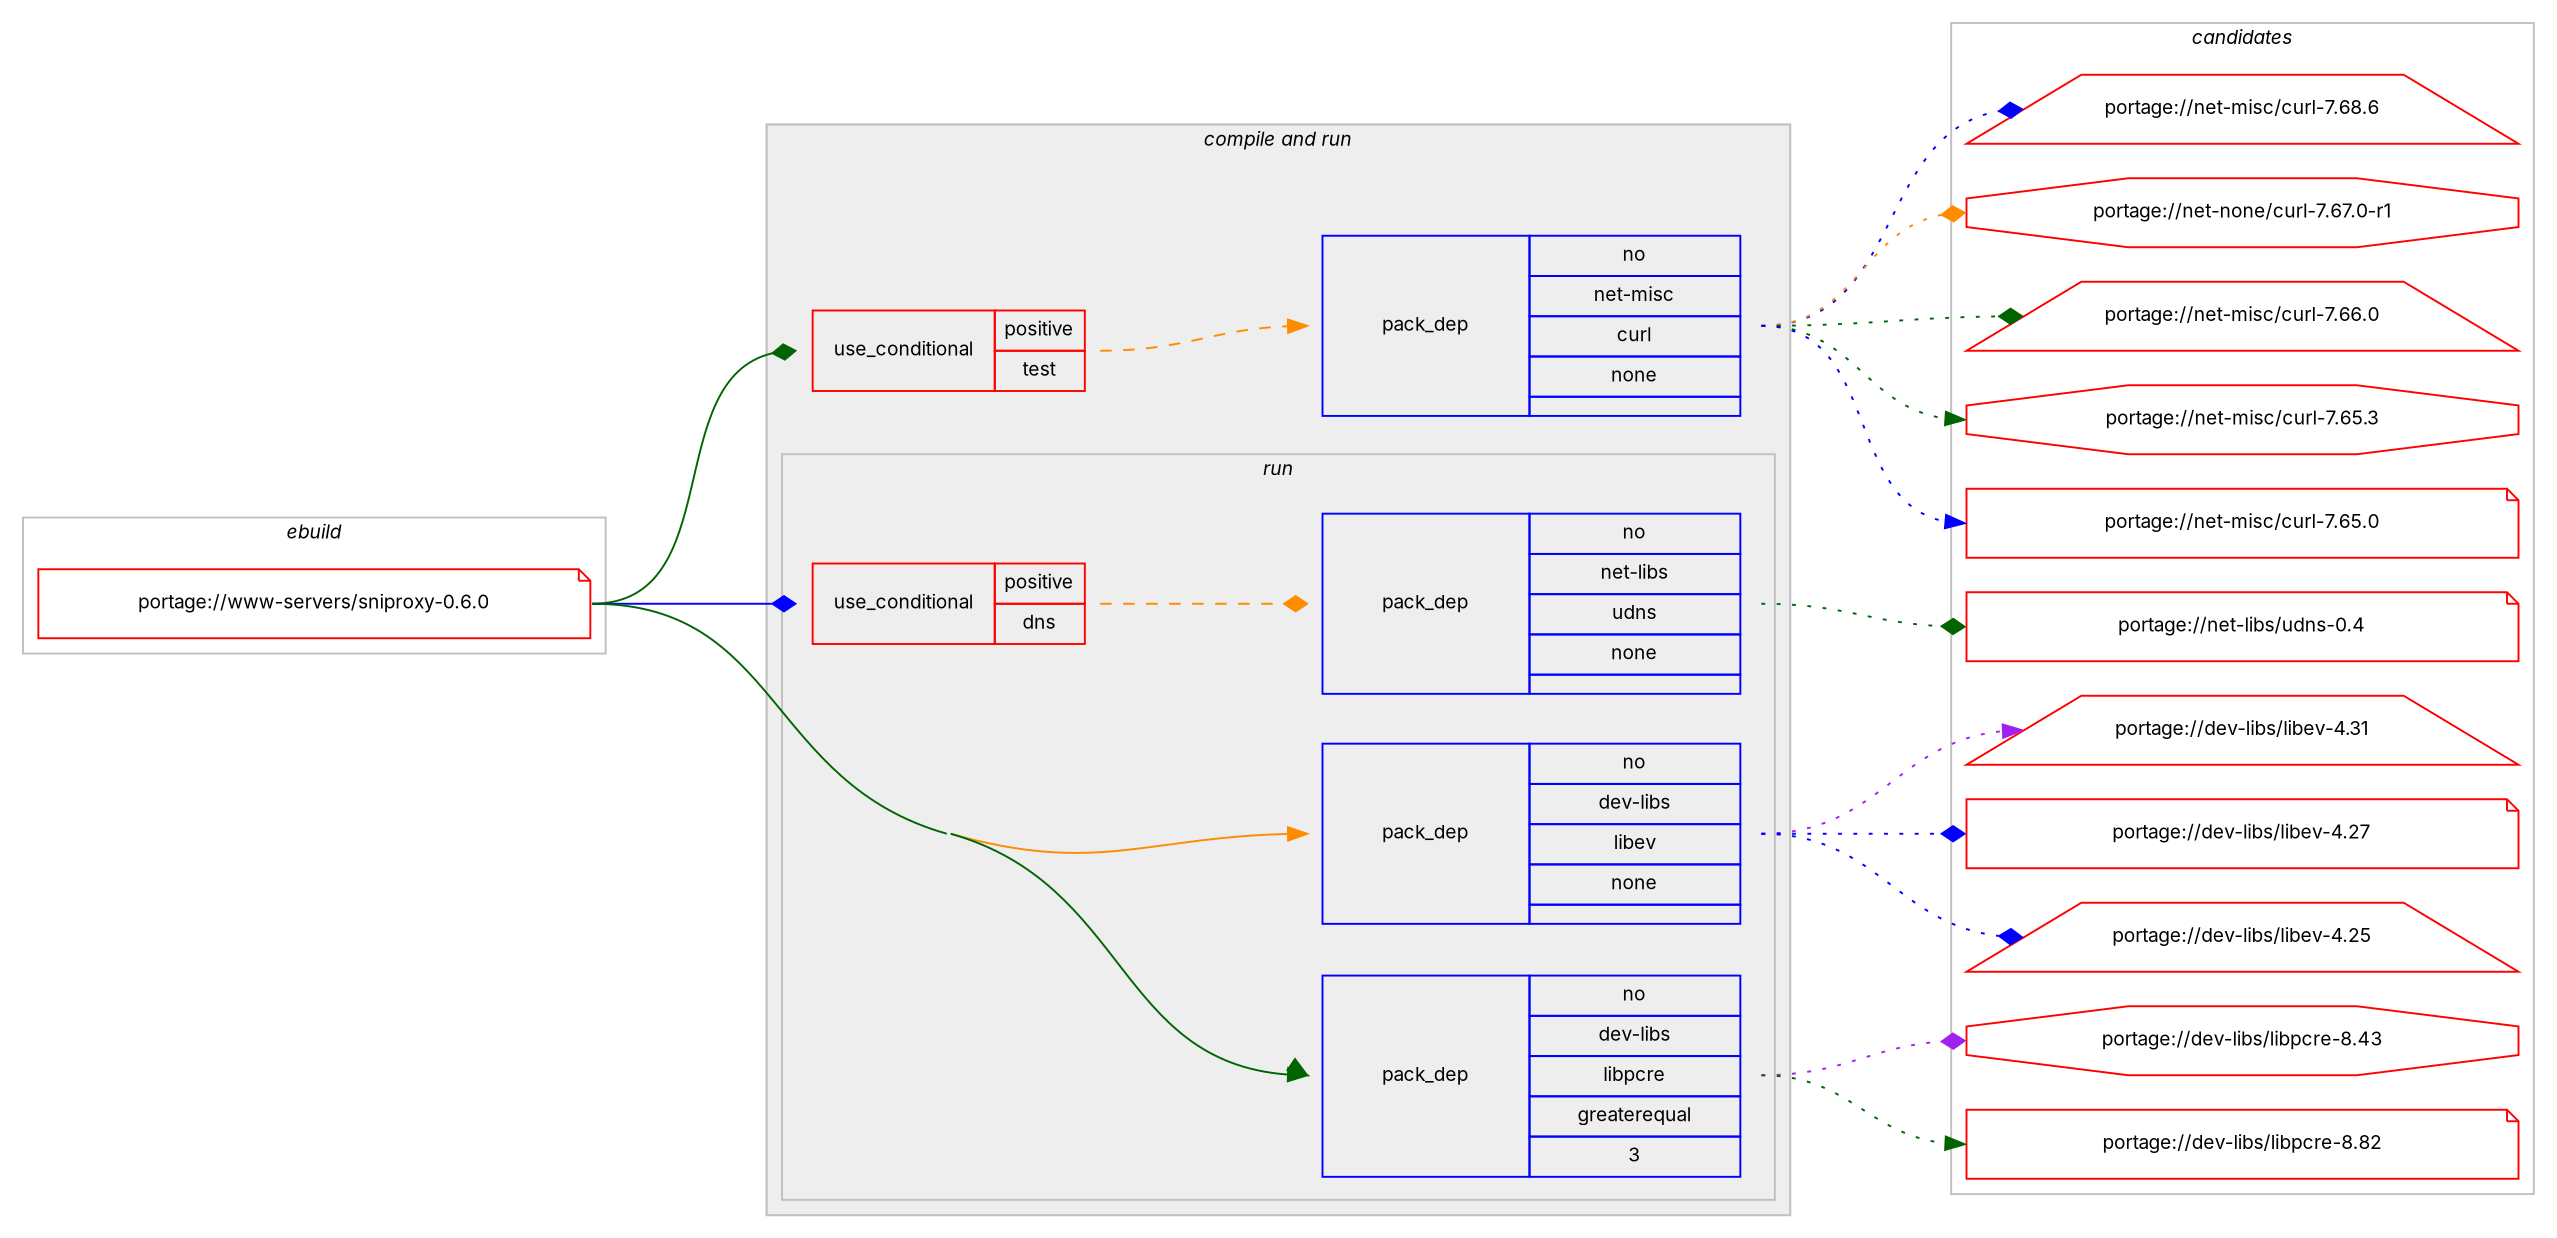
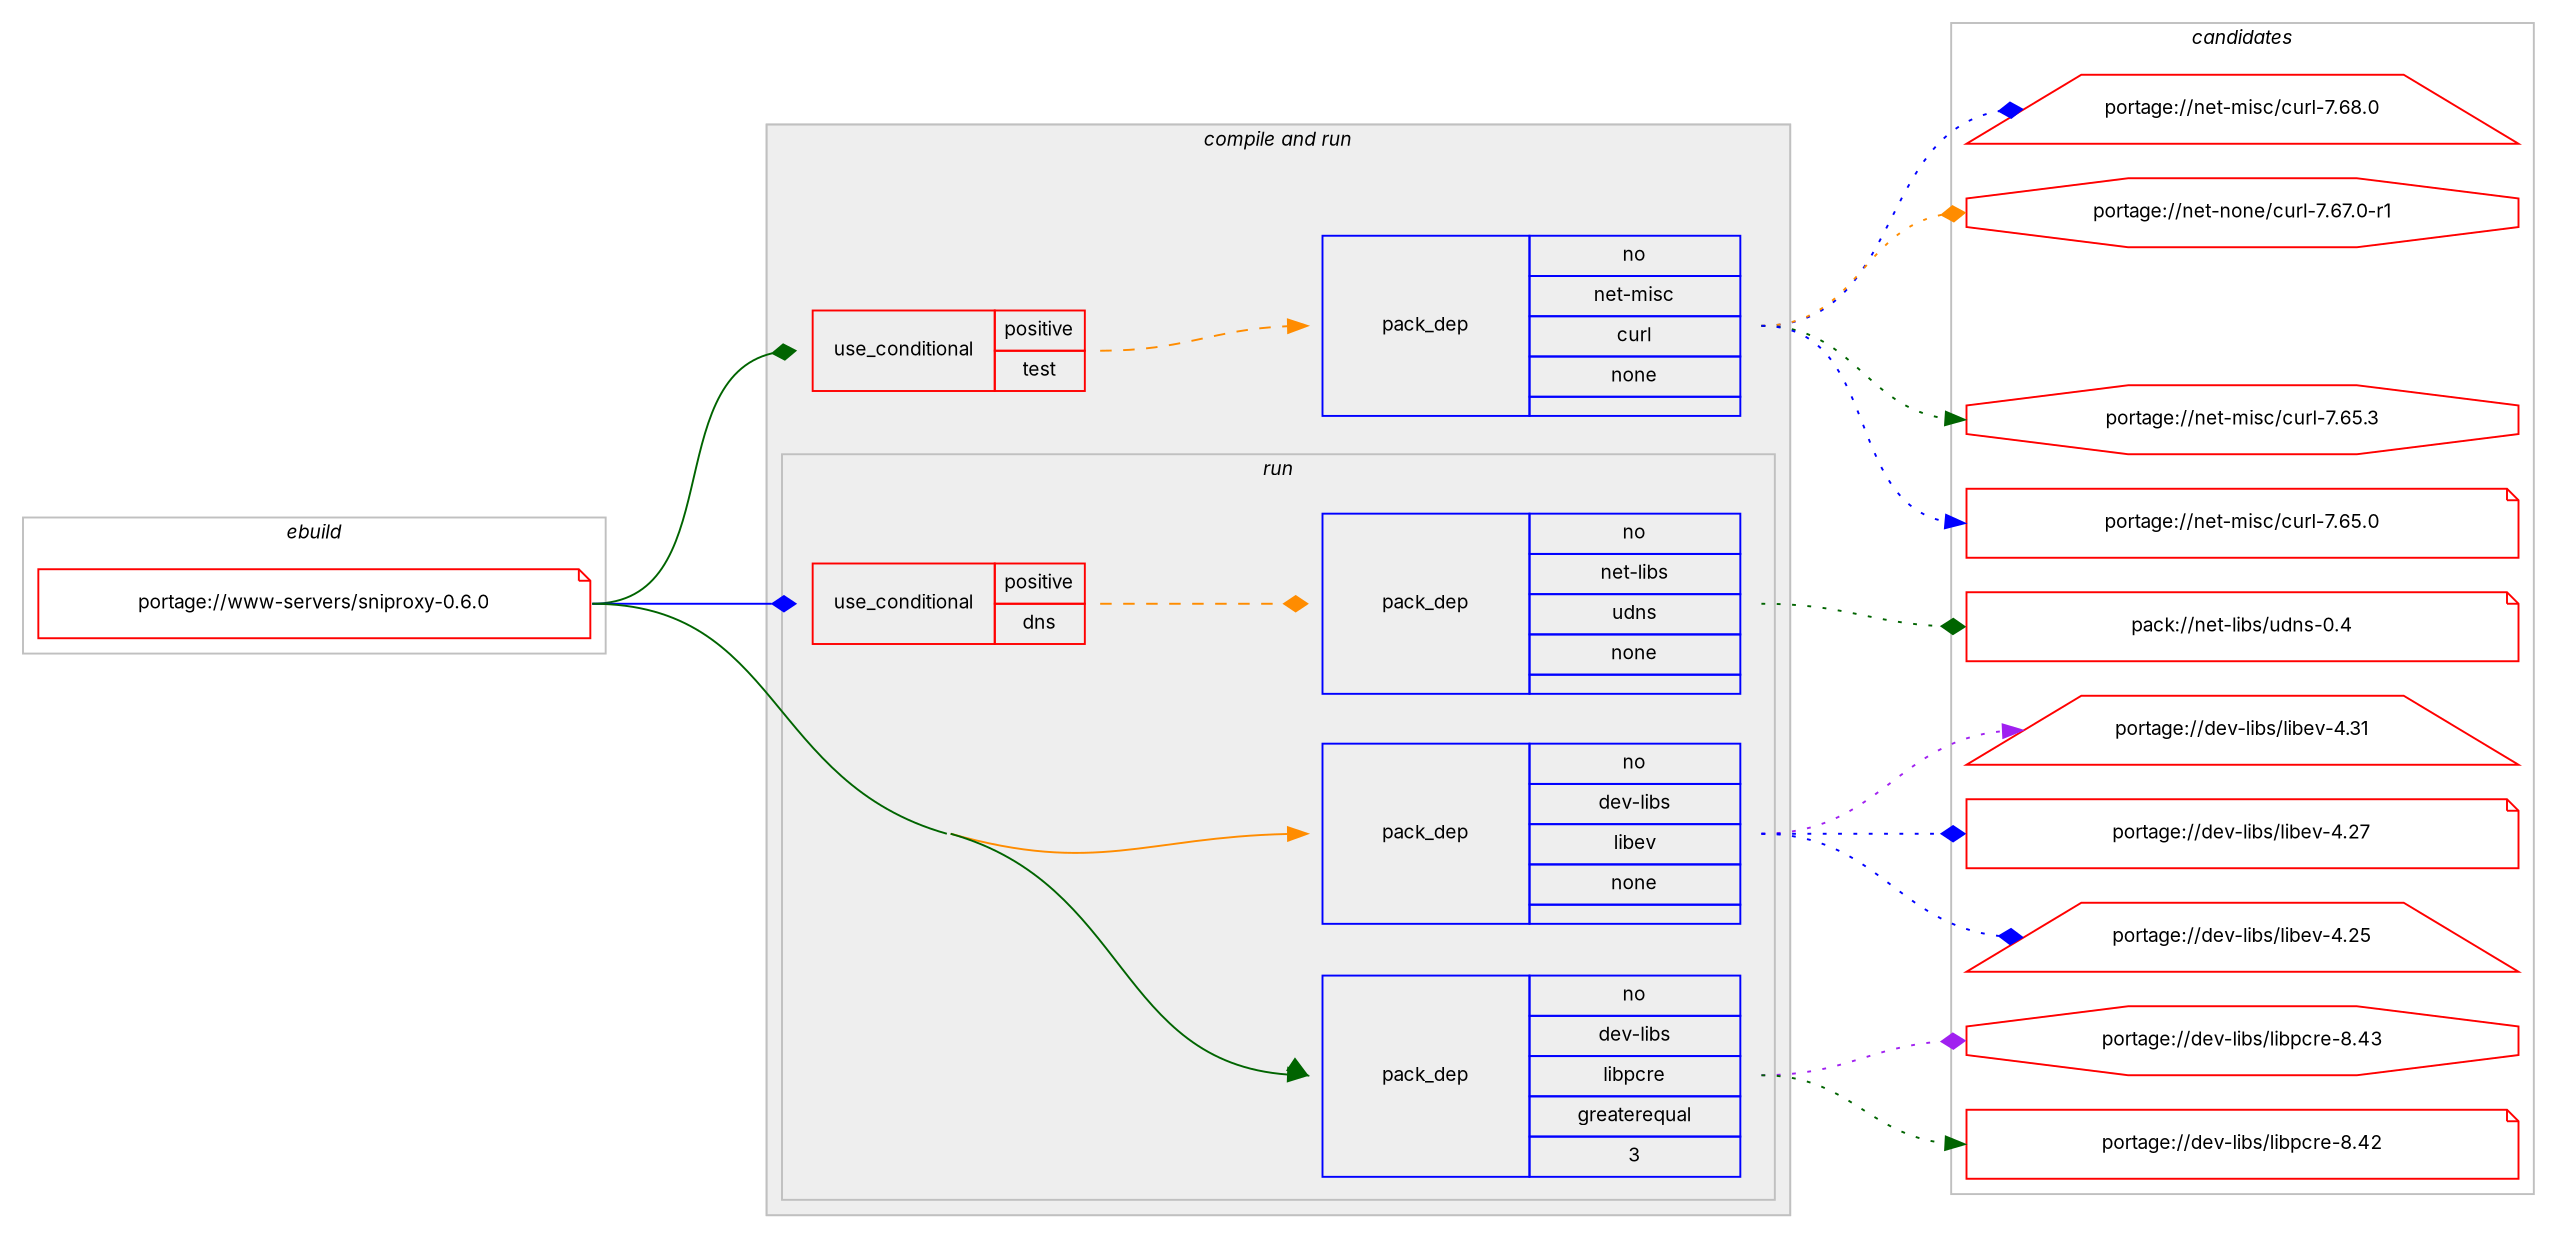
node "portage://net-misc/curl-7.68.6": label "portage://net-misc/curl-7.68.6" -> "portage://net-misc/curl-7.68.0"
node "portage://net-misc/curl-7.66.0": removed
node "portage://net-libs/udns-0.4": label "portage://net-libs/udns-0.4" -> "pack://net-libs/udns-0.4"
node "portage://dev-libs/libpcre-8.82": label "portage://dev-libs/libpcre-8.82" -> "portage://dev-libs/libpcre-8.42"
